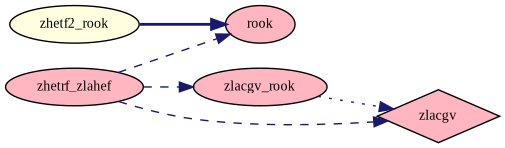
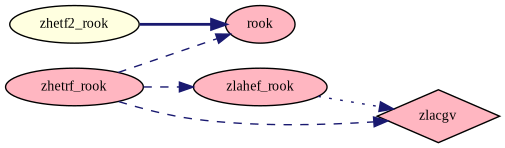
node "zhetrf_zlahef": label "zhetrf_zlahef" -> "zhetrf_rook"
node "zlacgv_rook": label "zlacgv_rook" -> "zlahef_rook"
